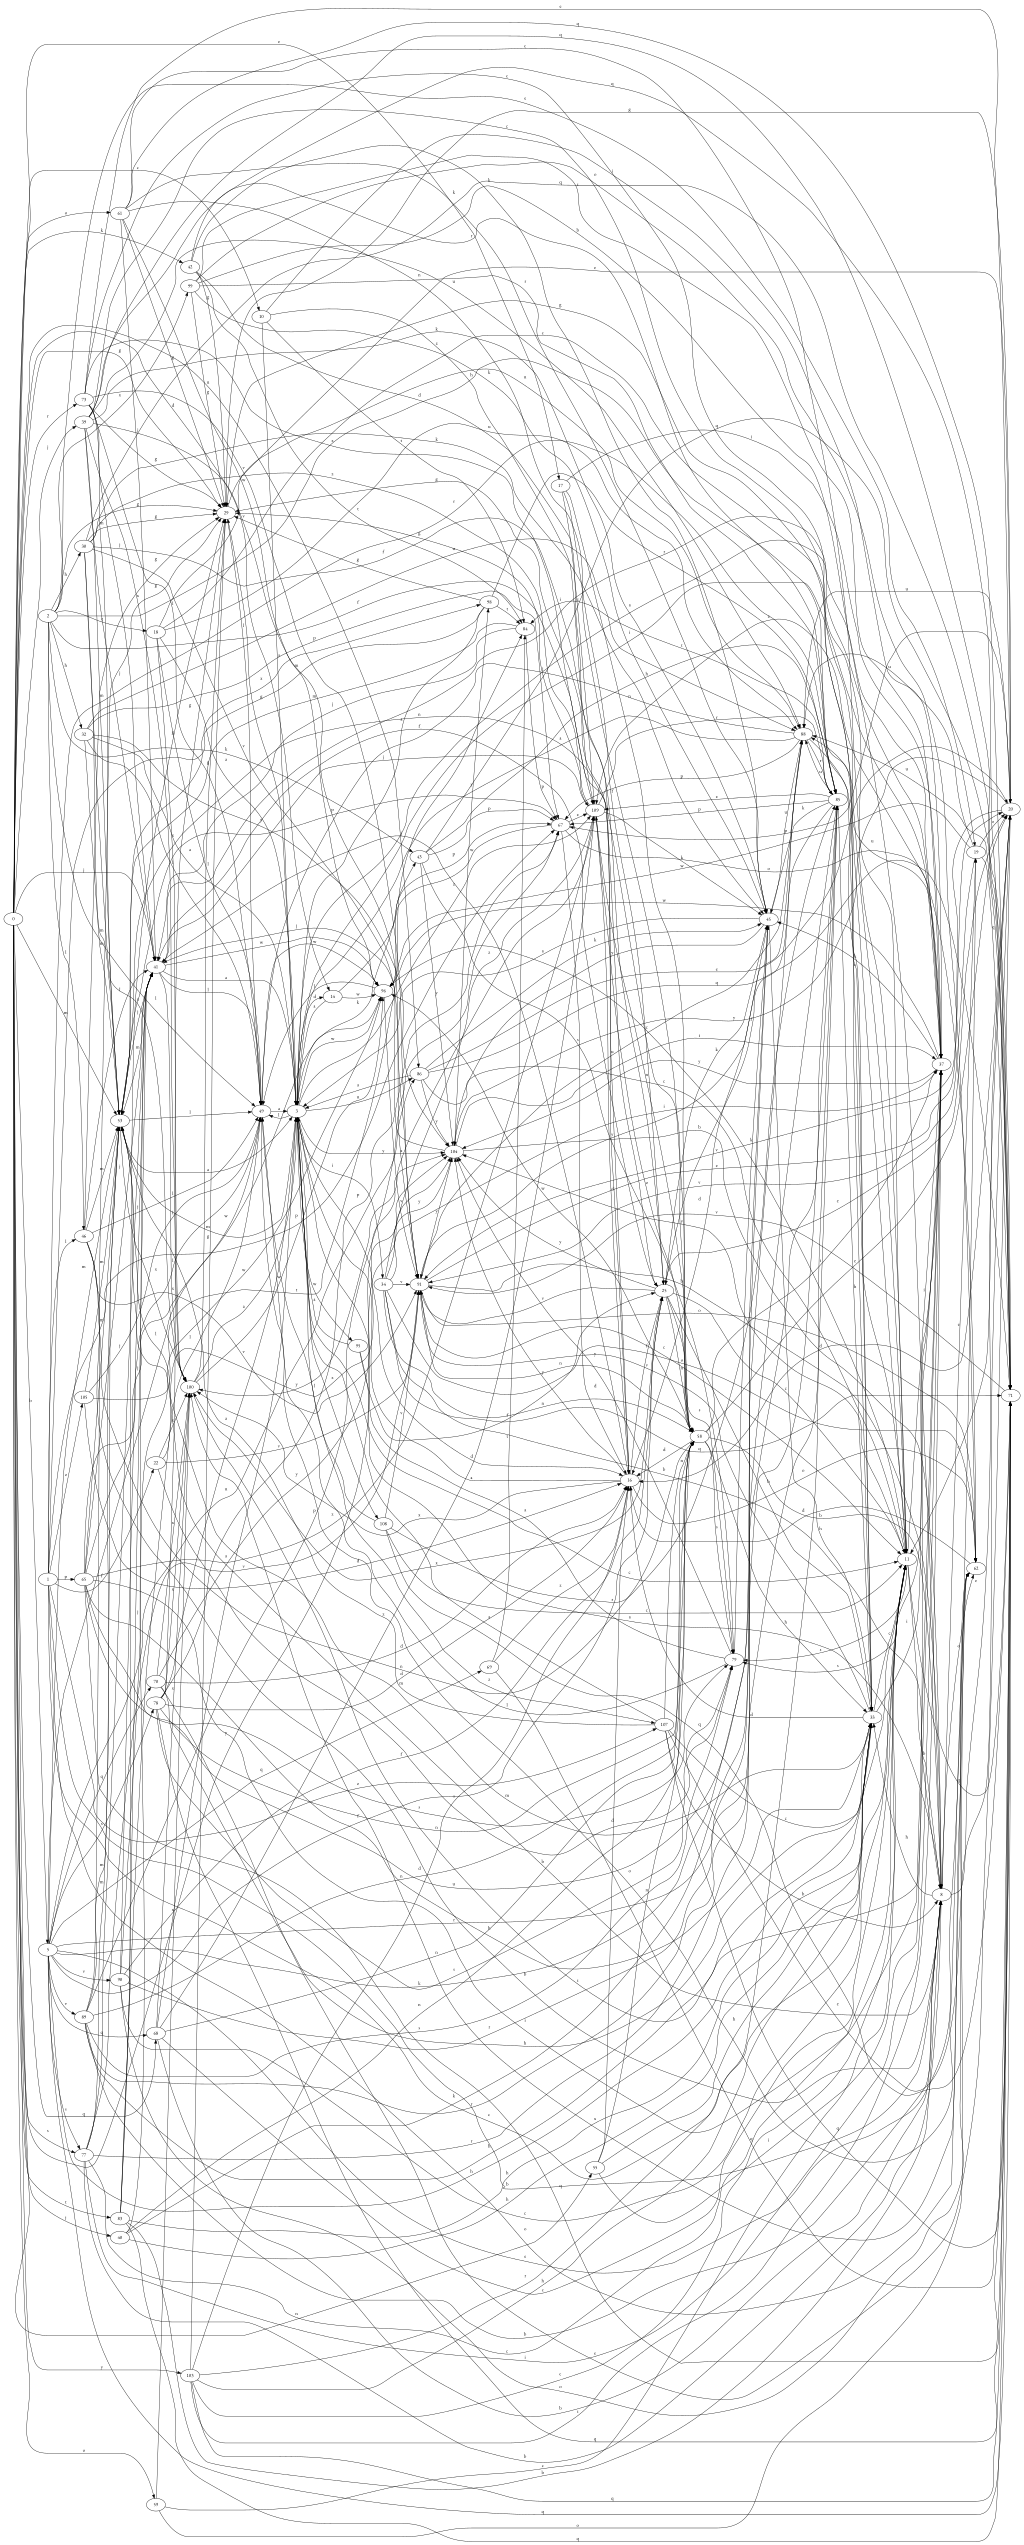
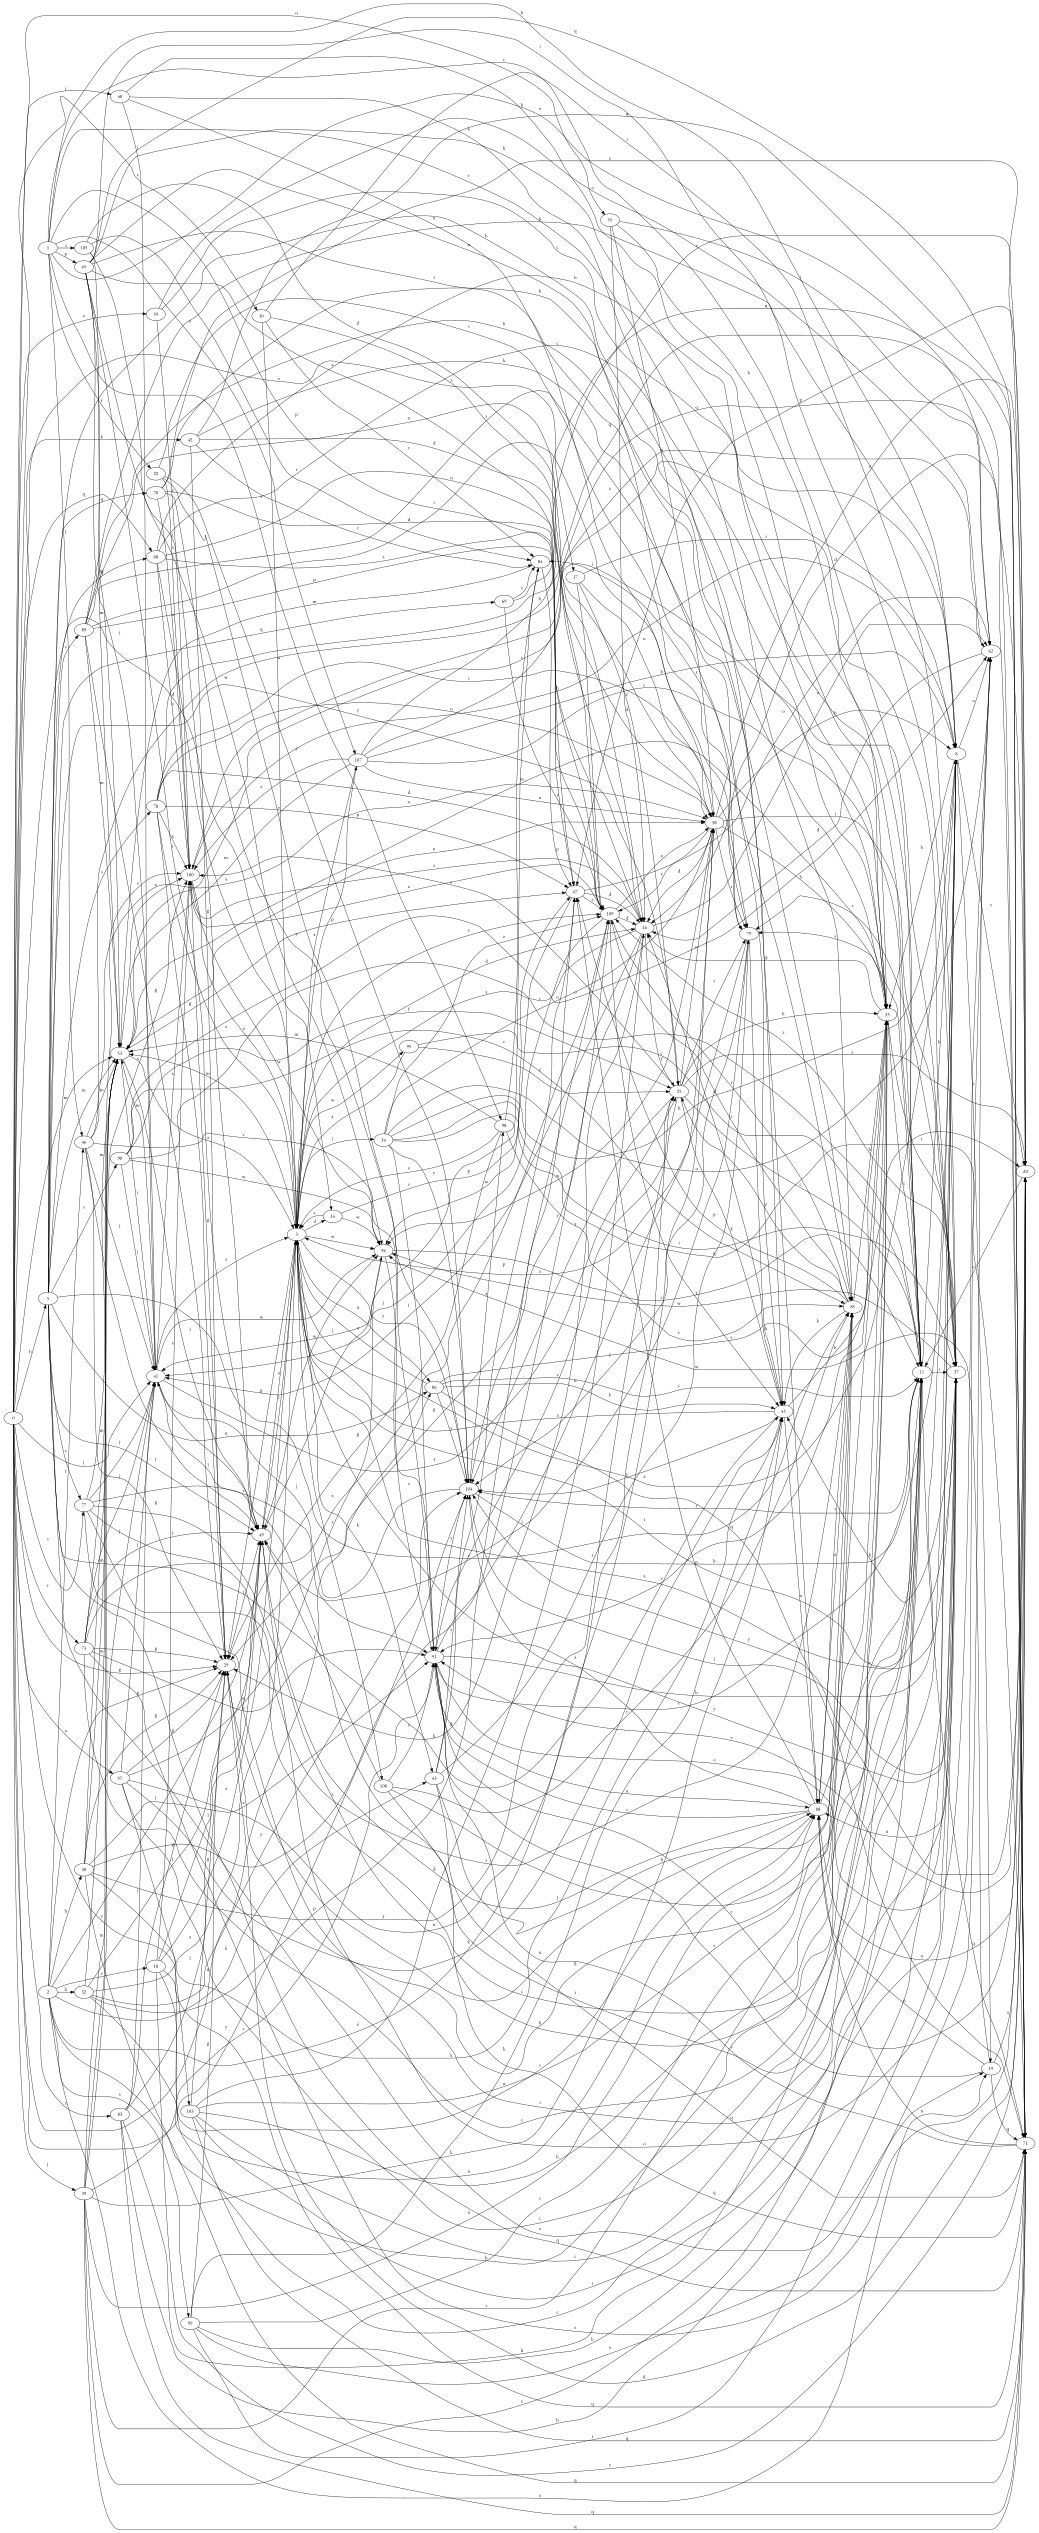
edge "107" -> "100": added, label "x"
edge "69" -> "16": now "69" -> "109"
edge "55" -> "37": now "55" -> "62"
